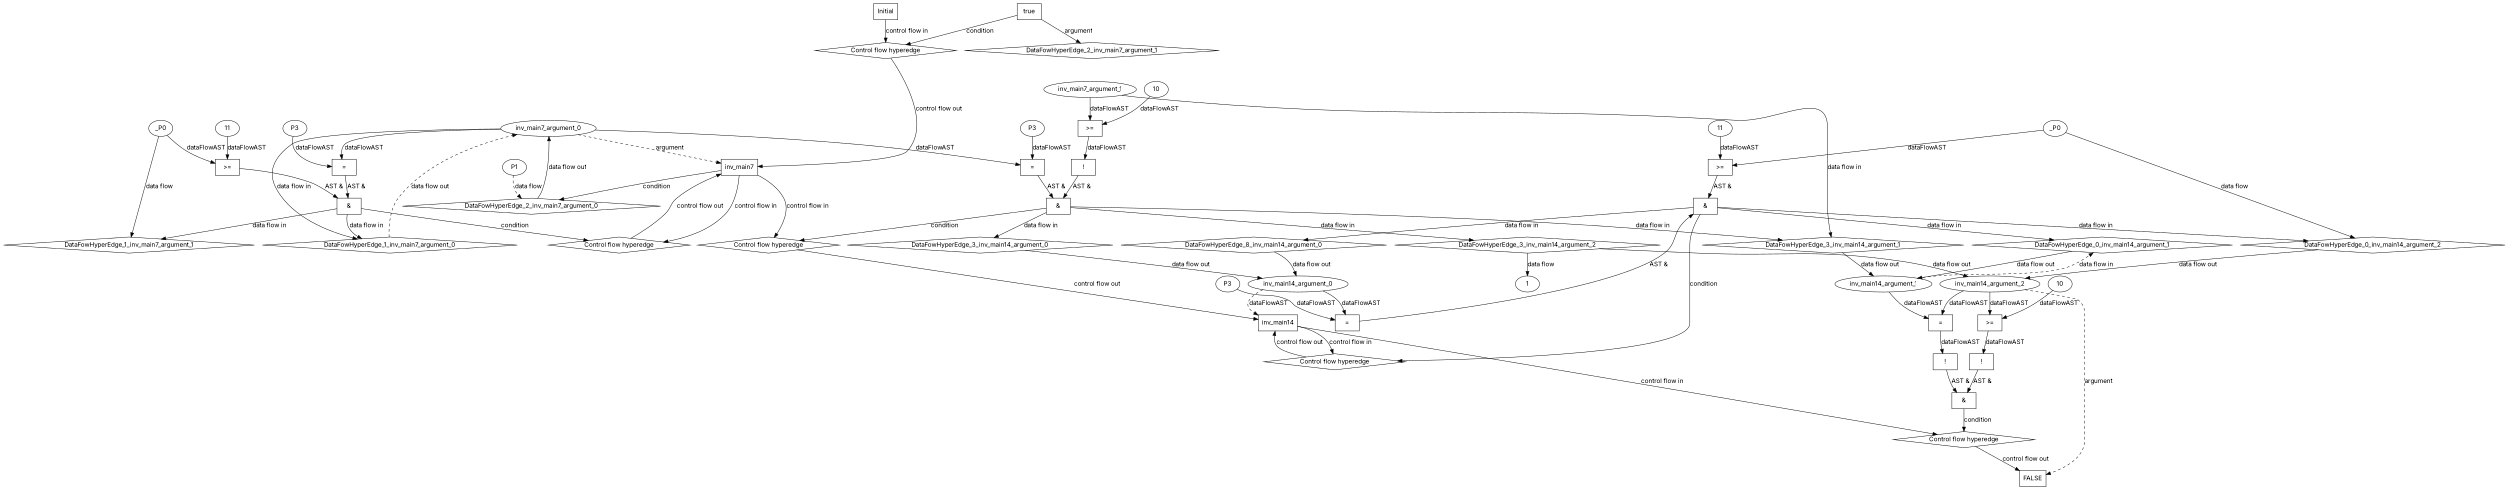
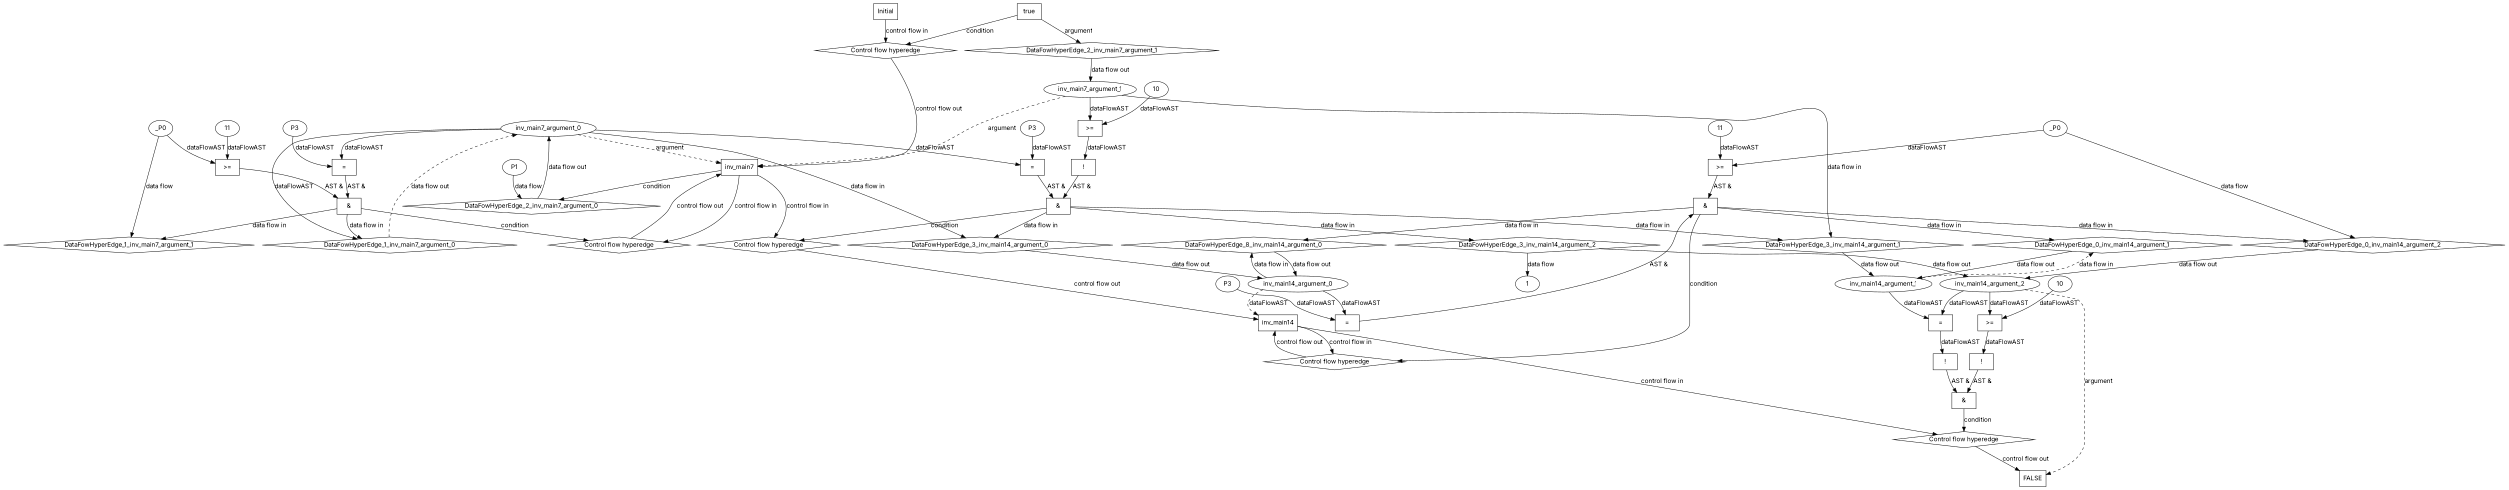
edge "DataFowHyperEdge_2_inv_main7_argument_1" -> "inv_main7_argument_1": added, label "data flow out"
edge "inv_main7_argument_1" -> "inv_main7": added, label "argument"
edge "inv_main7_argument_0" -> "DataFowHyperEdge_3_inv_main14_argument_0": added, label "data flow in"
edge "P1" -> "DataFowHyperEdge_2_inv_main7_argument_0": style dashed -> solid
edge "inv_main7_argument_0" -> "DataFowHyperEdge_1_inv_main7_argument_0": label "data flow in" -> "dataFlowAST"
edge "inv_main14_argument_0" -> "DataFowHyperEdge_8_inv_main14_argument_0": added, label "data flow in"
